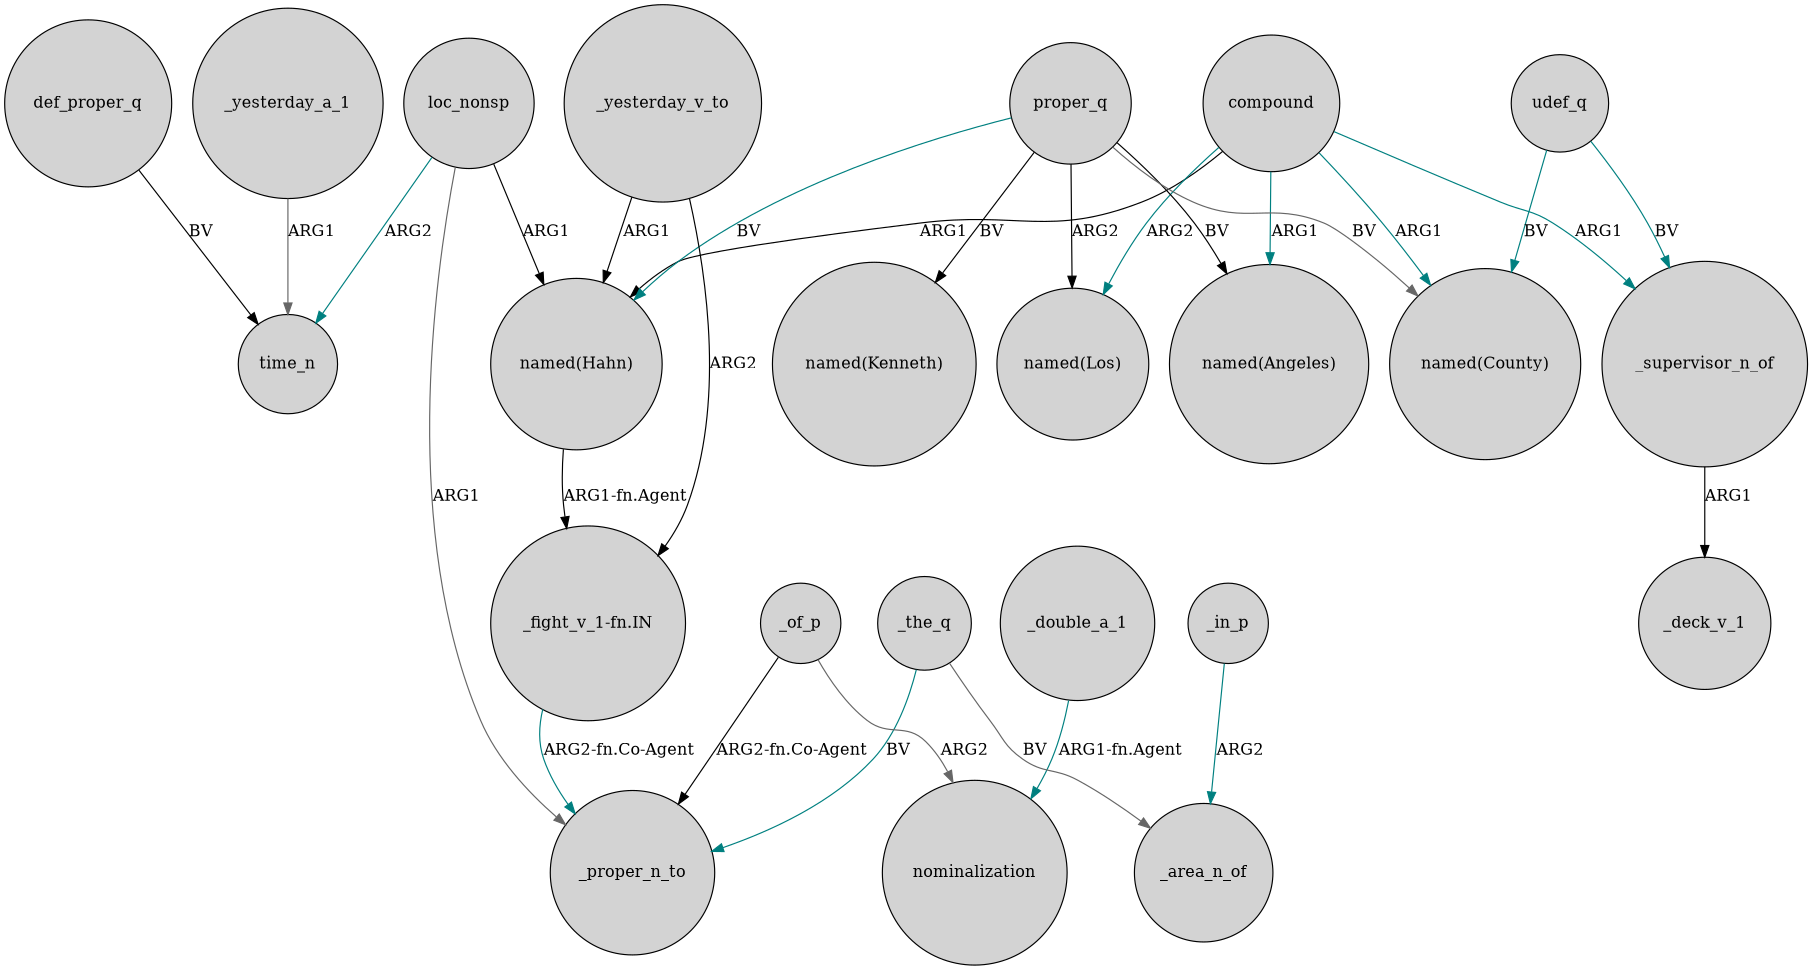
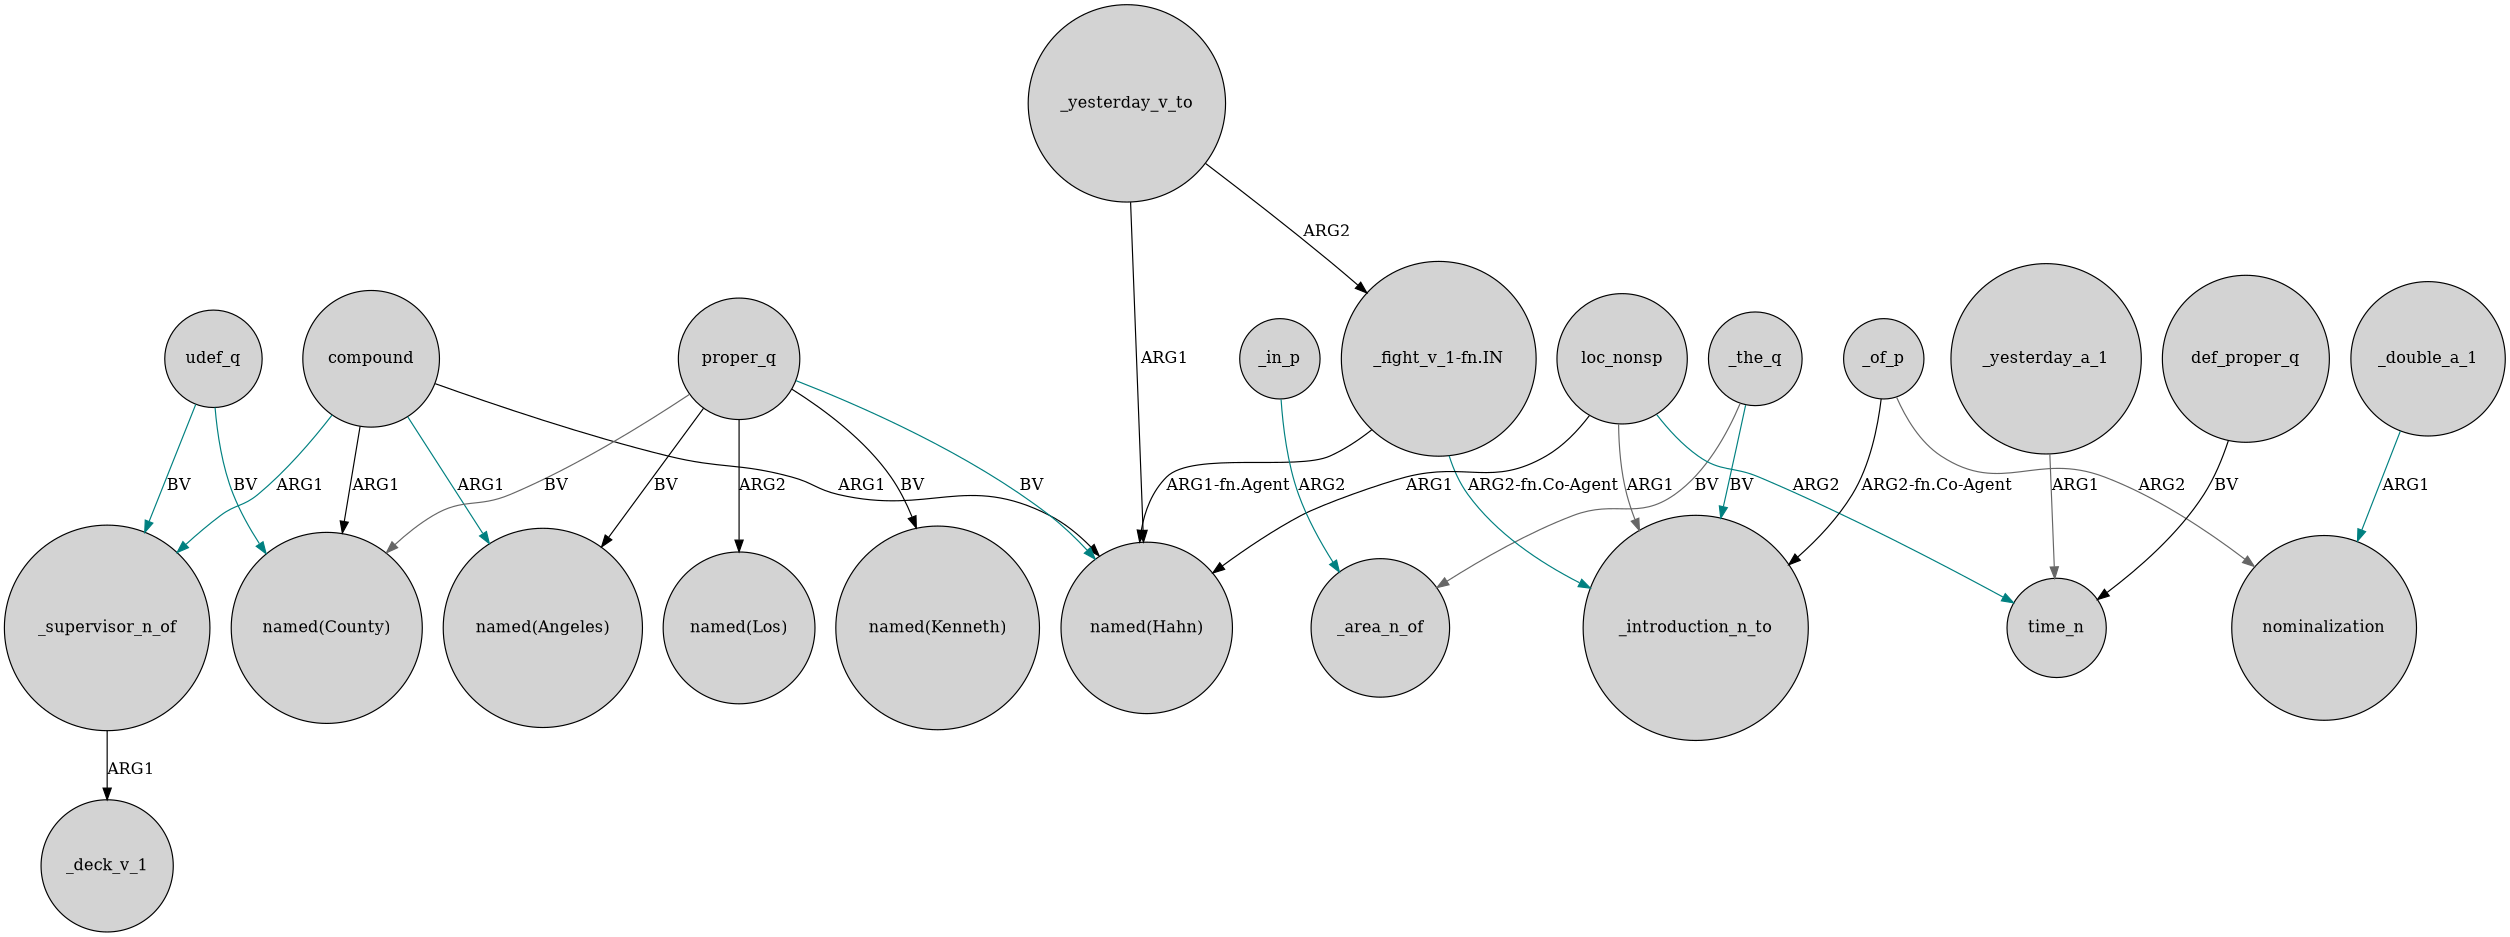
edge "compound" -> "named(Los)": removed, label "ARG2"
edge "compound" -> "named(County)": color teal -> black
edge "named(Hahn)" -> "_fight_v_1-fn.IN": reversed
edge "_double_a_1" -> "nominalization": label "ARG1-fn.Agent" -> "ARG1"
node "_proper_n_to": label "_proper_n_to" -> "_introduction_n_to"
